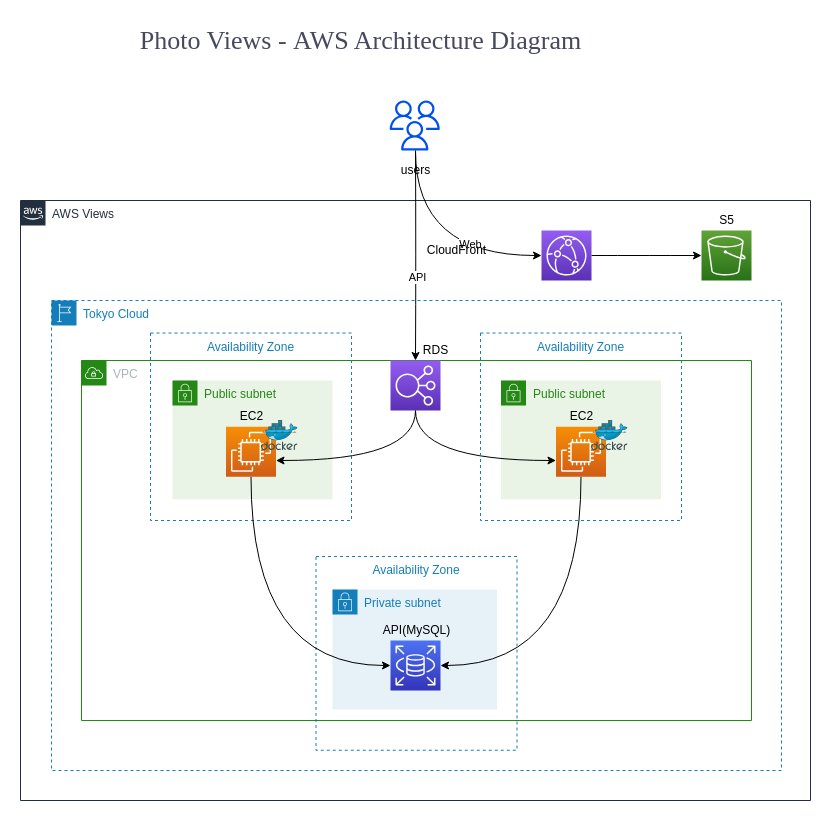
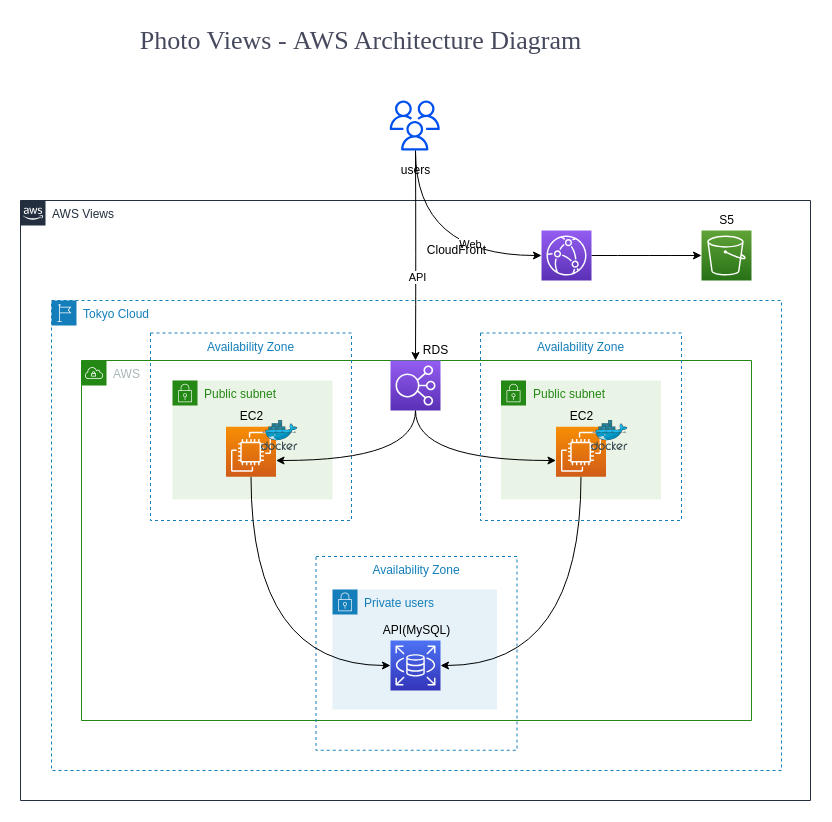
node "VPC": label "VPC" -> "AWS"
node "Private subnet": label "Private subnet" -> "Private users"
